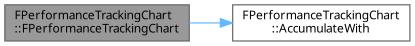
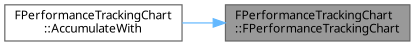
edge "FPerformanceTrackingChart ::FPerformanceTrackingChart" -> "FPerformanceTrackingChart ::AccumulateWith": reversed
